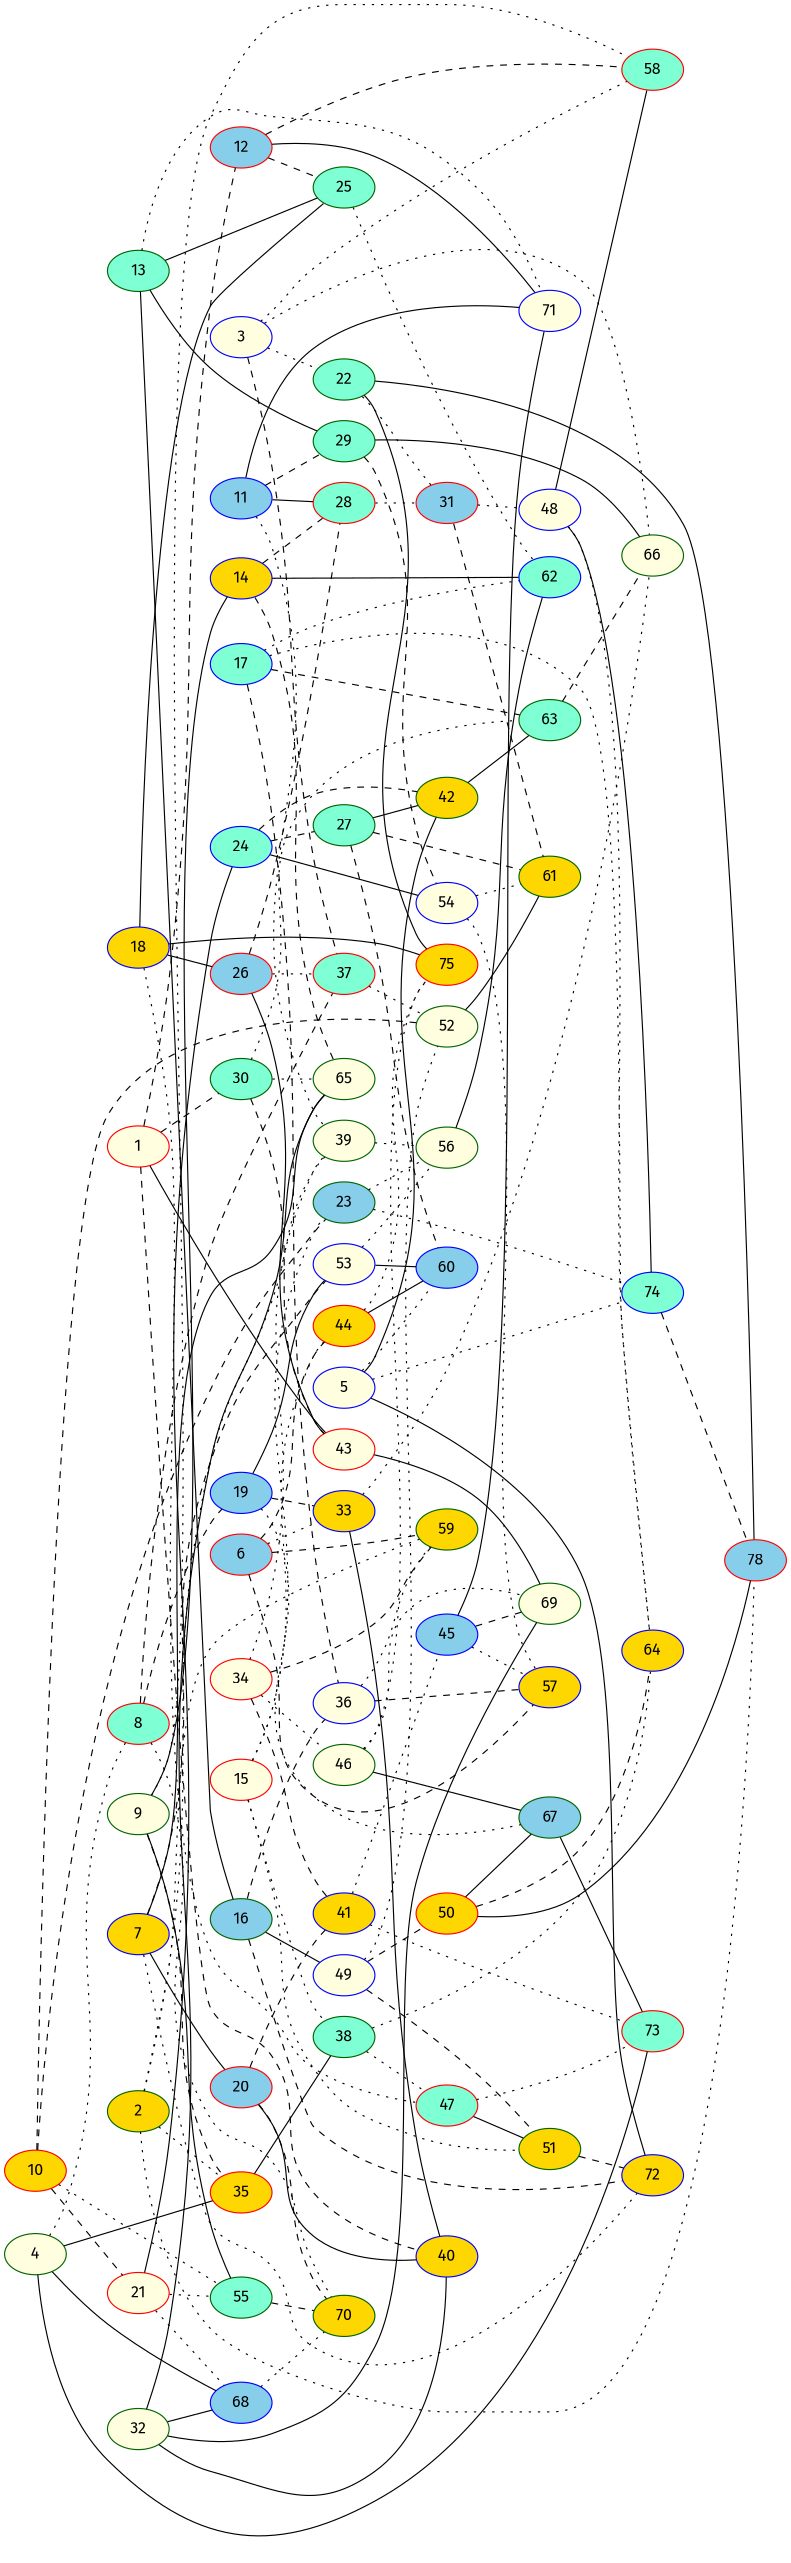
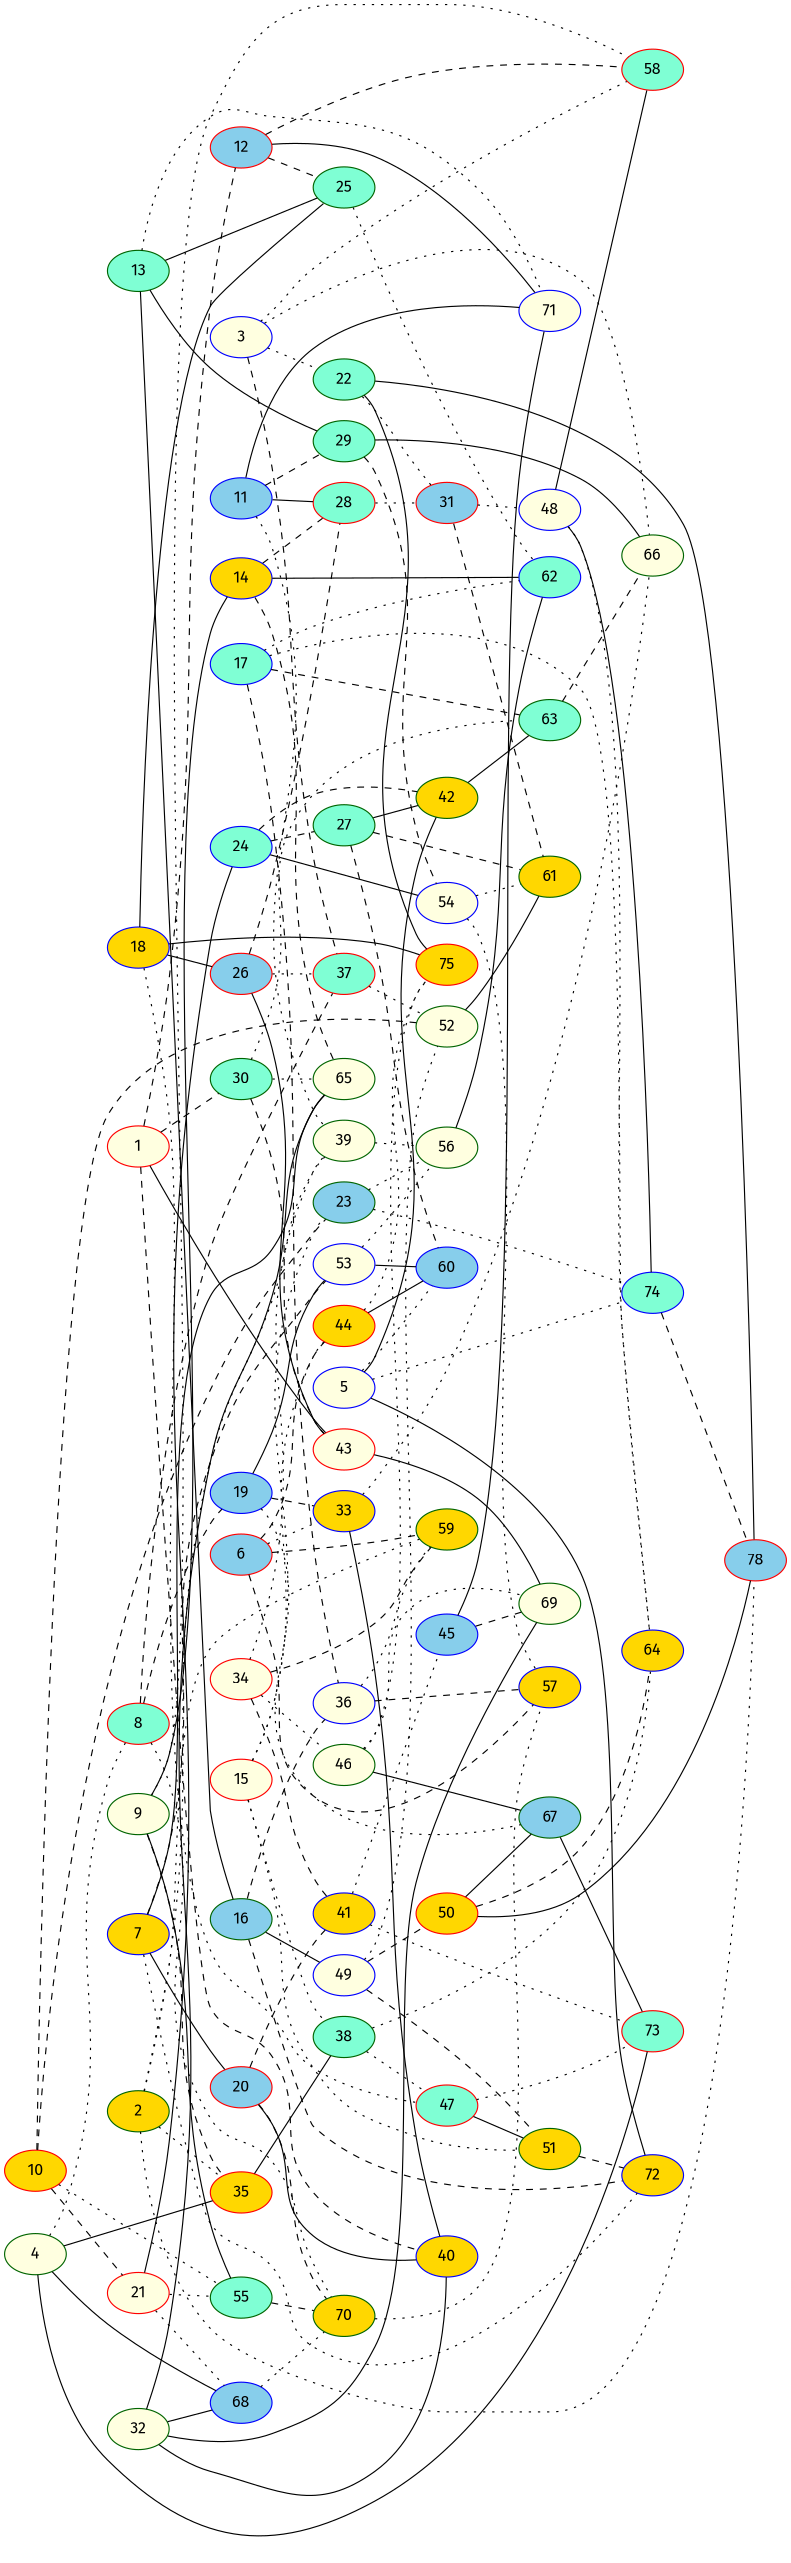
edge "45" -- "57": now "70" -- "57"
